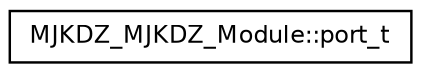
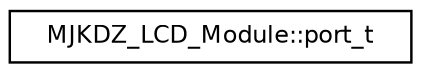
node "MJKDZ_MJKDZ_Module::port_t": label "MJKDZ_MJKDZ_Module::port_t" -> "MJKDZ_LCD_Module::port_t"
